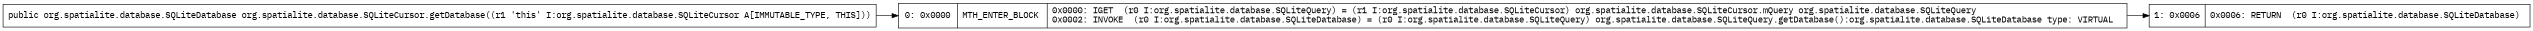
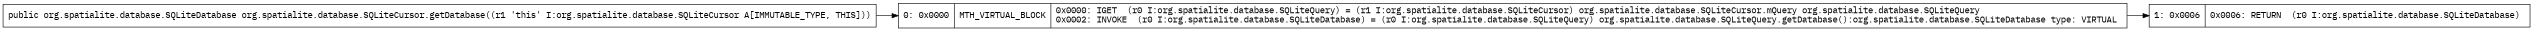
node "0: 0x0000": text "MTH_ENTER_BLOCK" -> "MTH_VIRTUAL_BLOCK"
